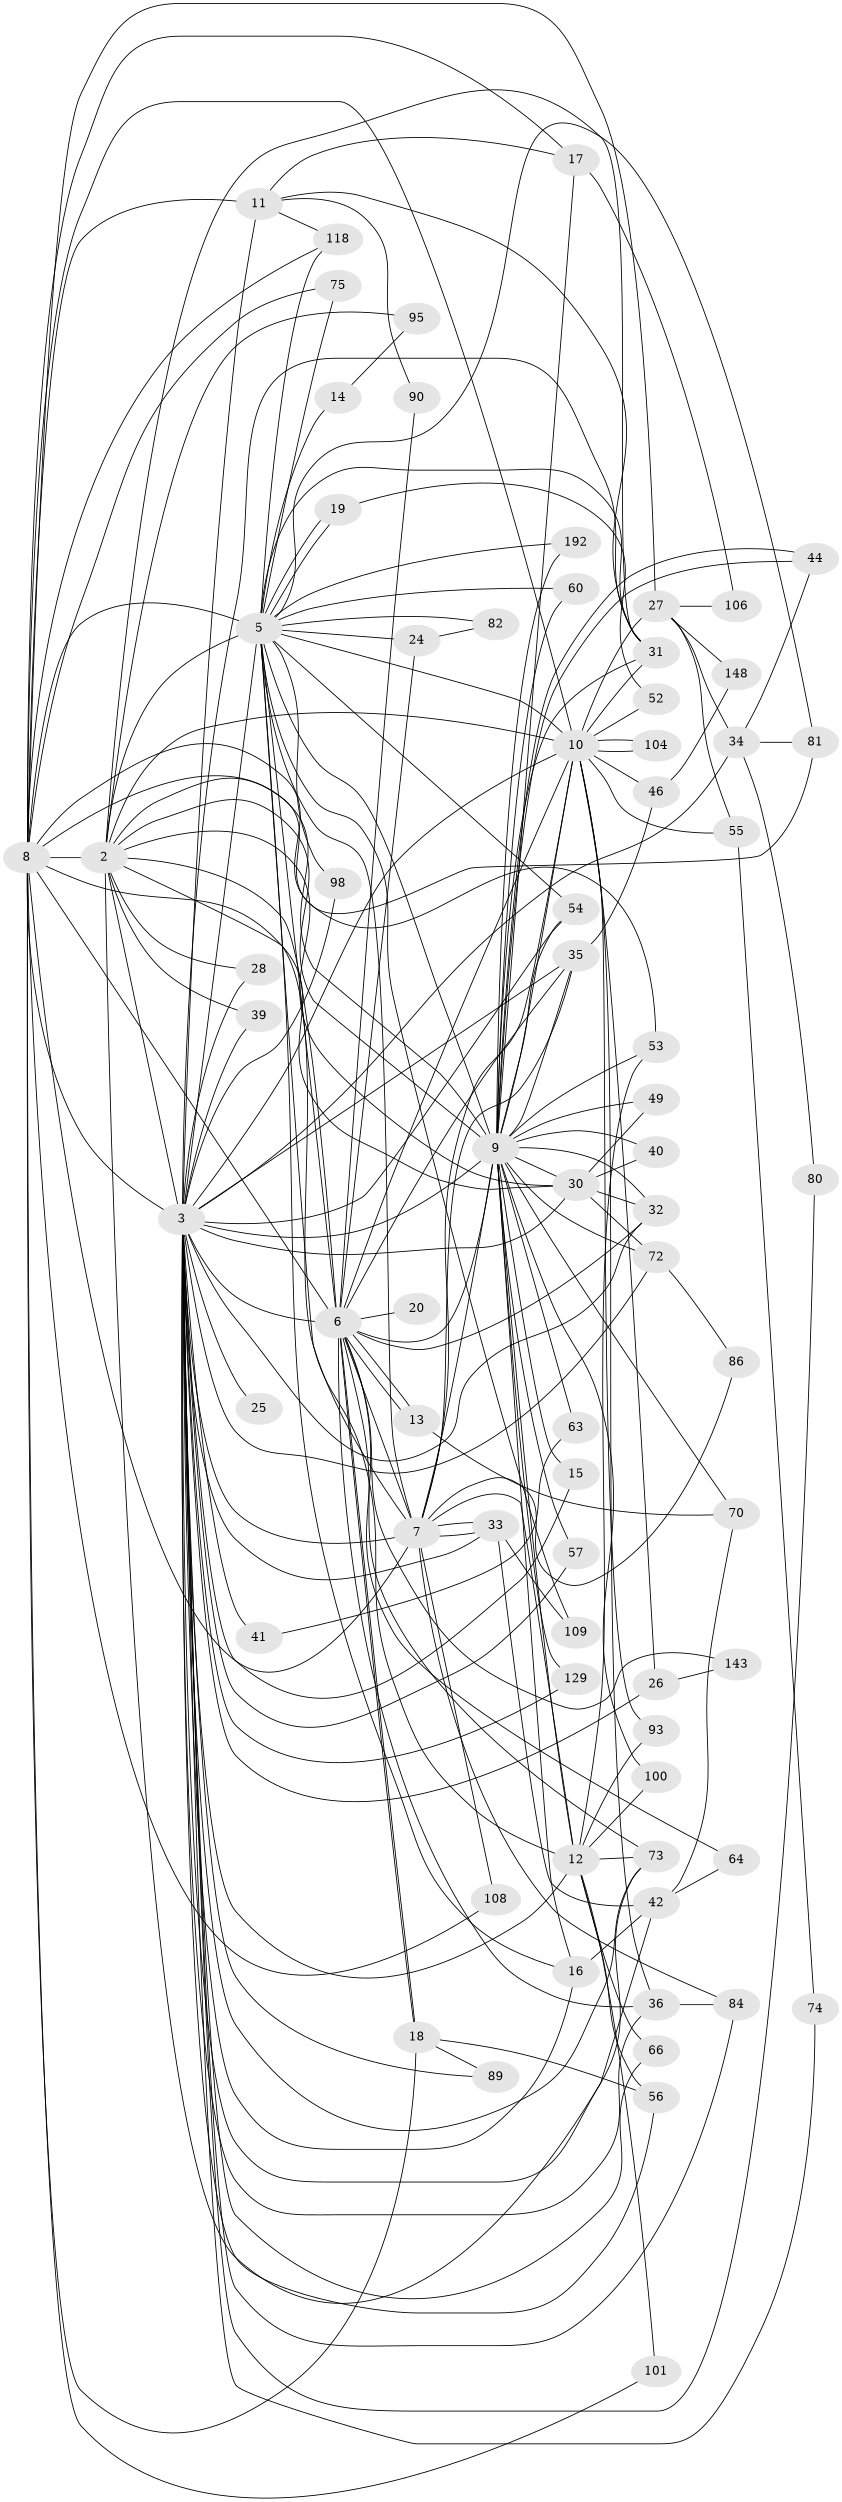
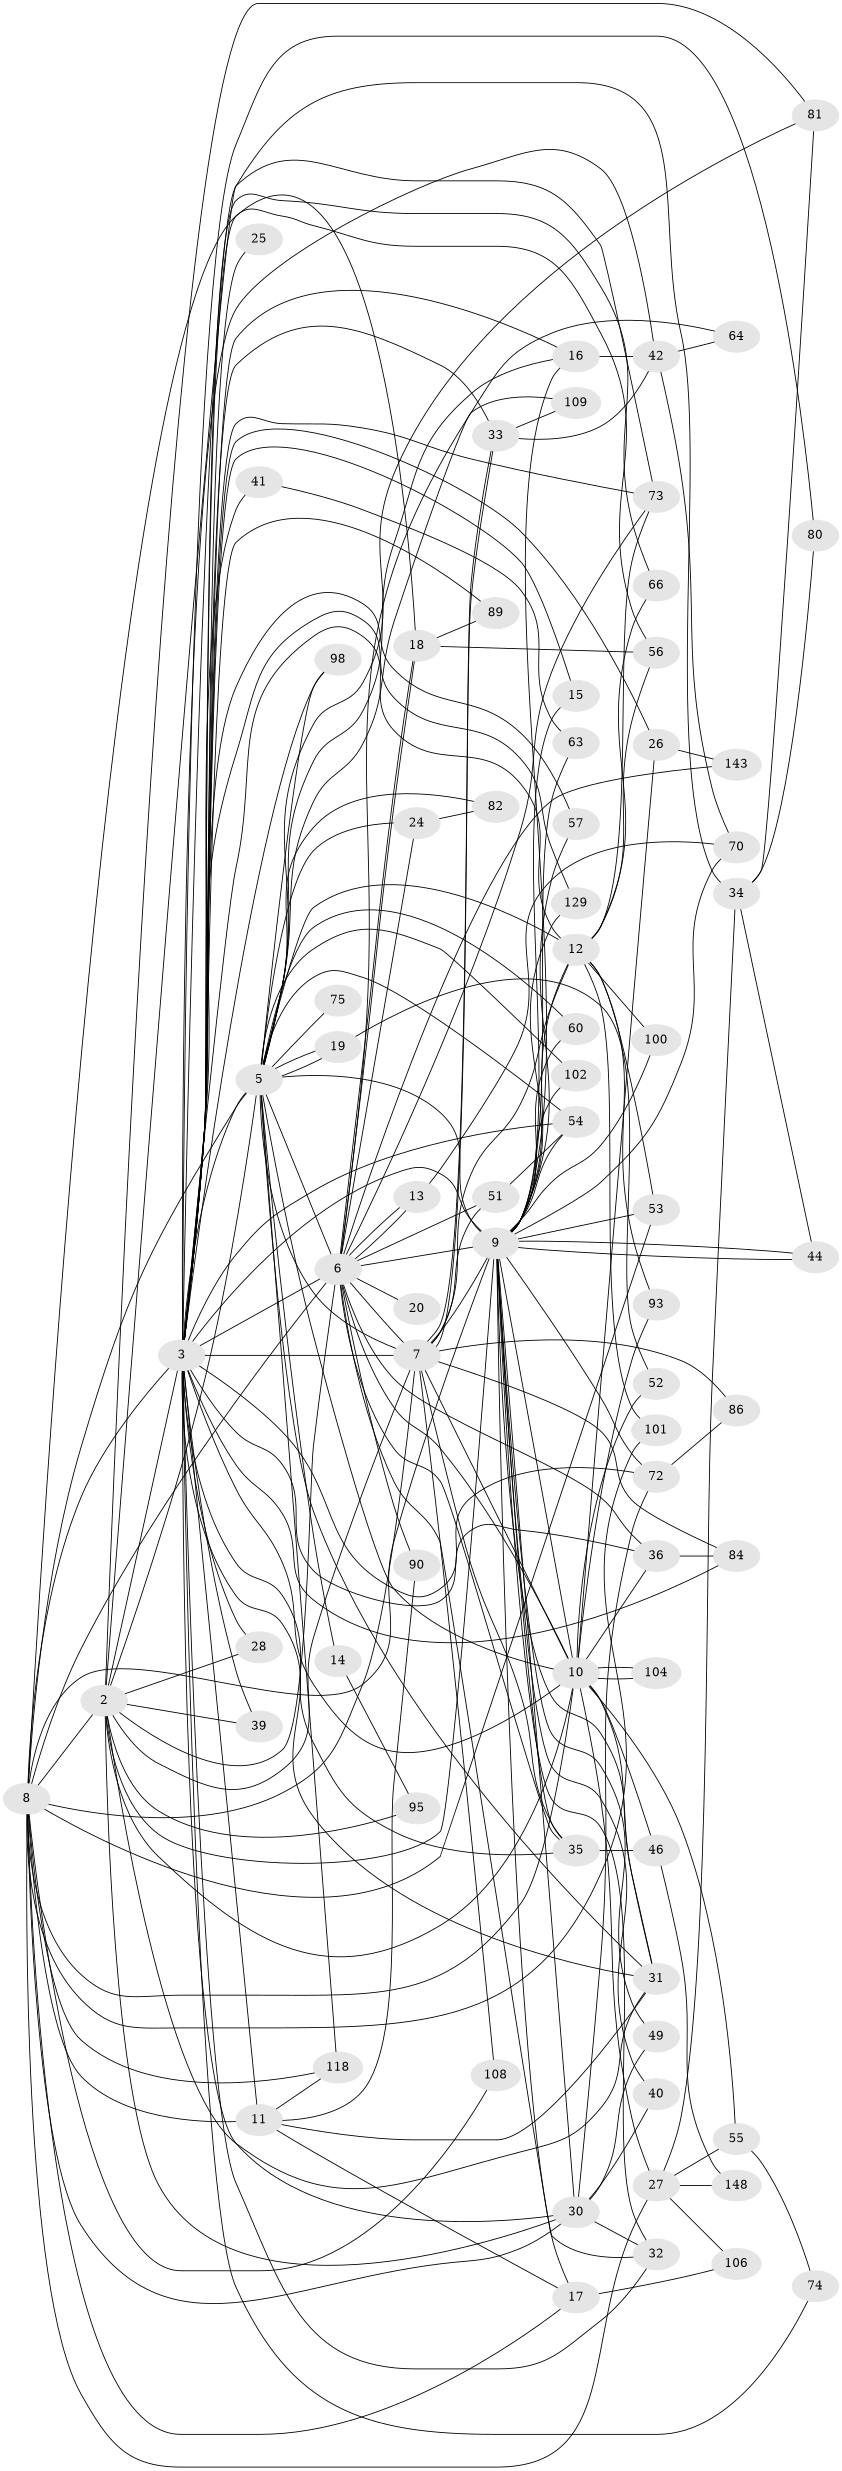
edge "75" -- "8": removed
node "192": label "192" -> "102"
node "51": added
